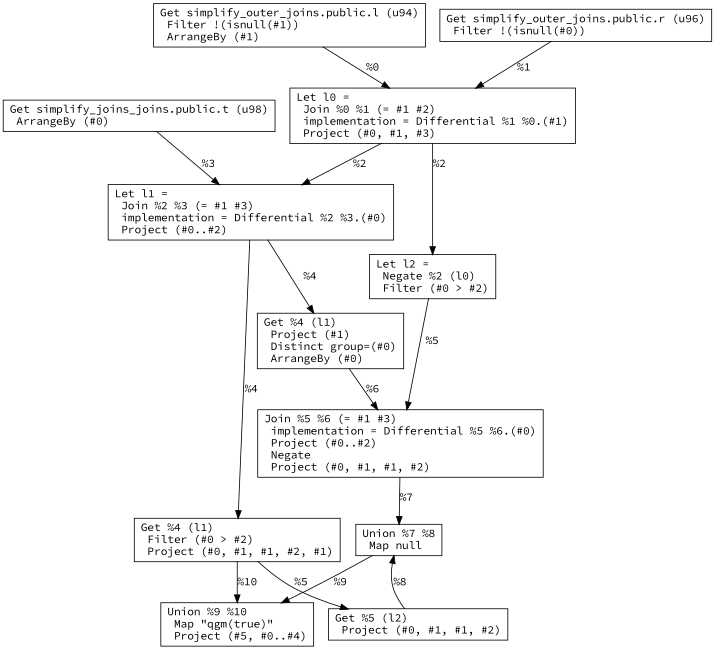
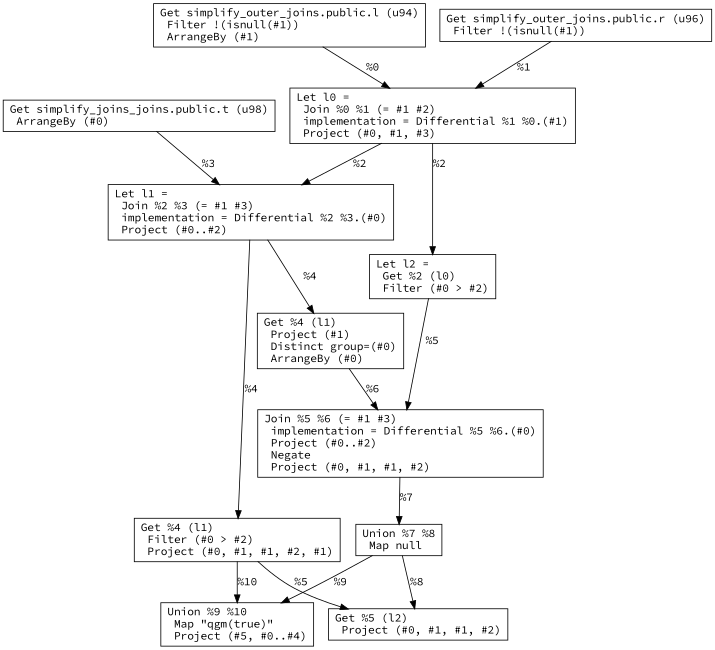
node "Get simplify_outer_joins.public.r (u96) Filter !(isnull(#0))": label "Get simplify_outer_joins.public.r (u96) Filter !(isnull(#0))" -> "Get simplify_outer_joins.public.r (u96) Filter !(isnull(#1))"
node "Let l2 = Negate %2 (l0) Filter (#0 > #2)": label "Let l2 = Negate %2 (l0) Filter (#0 > #2)" -> "Let l2 = Get %2 (l0) Filter (#0 > #2)"
edge "Get %5 (l2) Project (#0, #1, #1, #2)" -> "Union %7 %8 Map null": reversed
